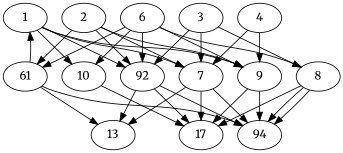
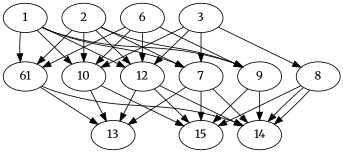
node "4": removed
edge "3" -> "10": added
edge "2" -> "10": added
edge "6" -> "8": removed
edge "61" -> "1": reversed
node "92": label "92" -> "12"
edge "10" -> "13": added
node "17": label "17" -> "15"
node "94": label "94" -> "14"
